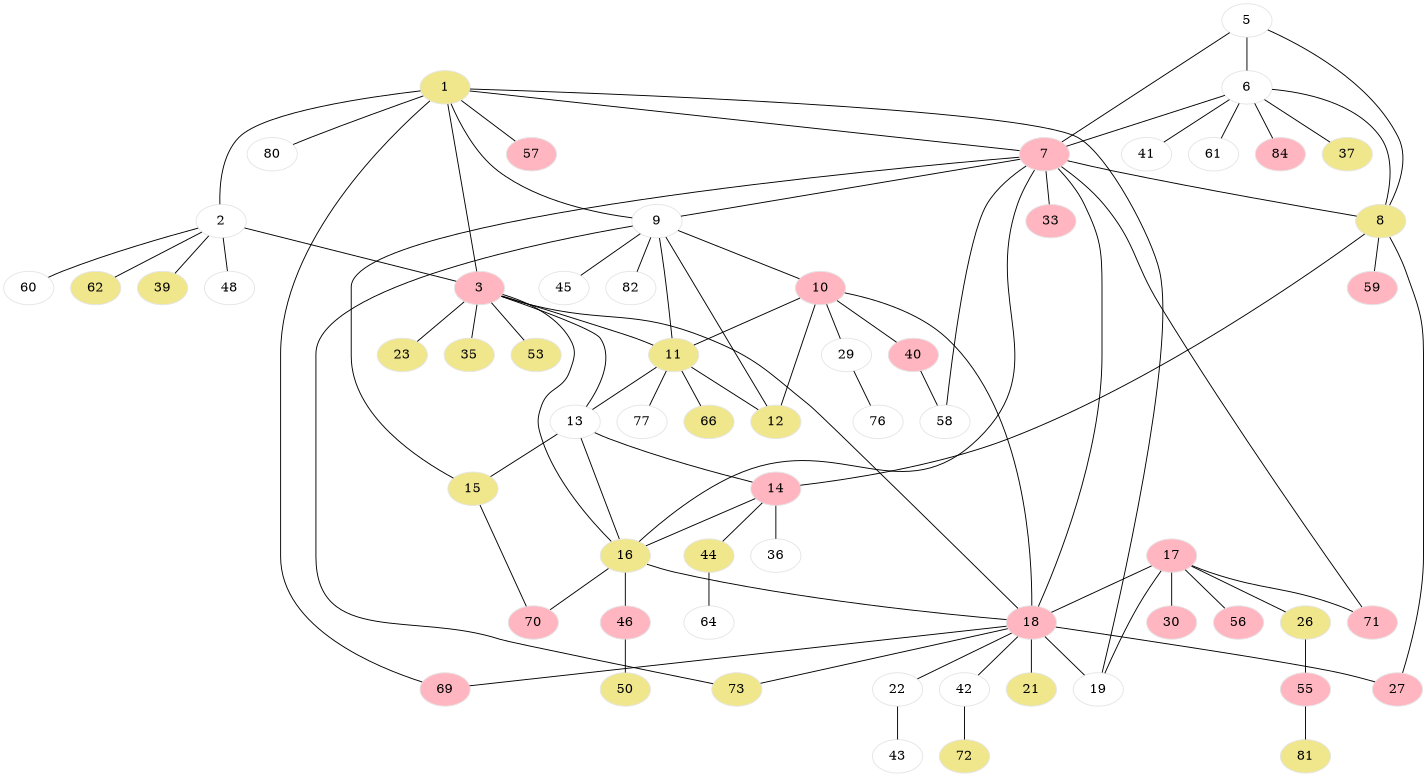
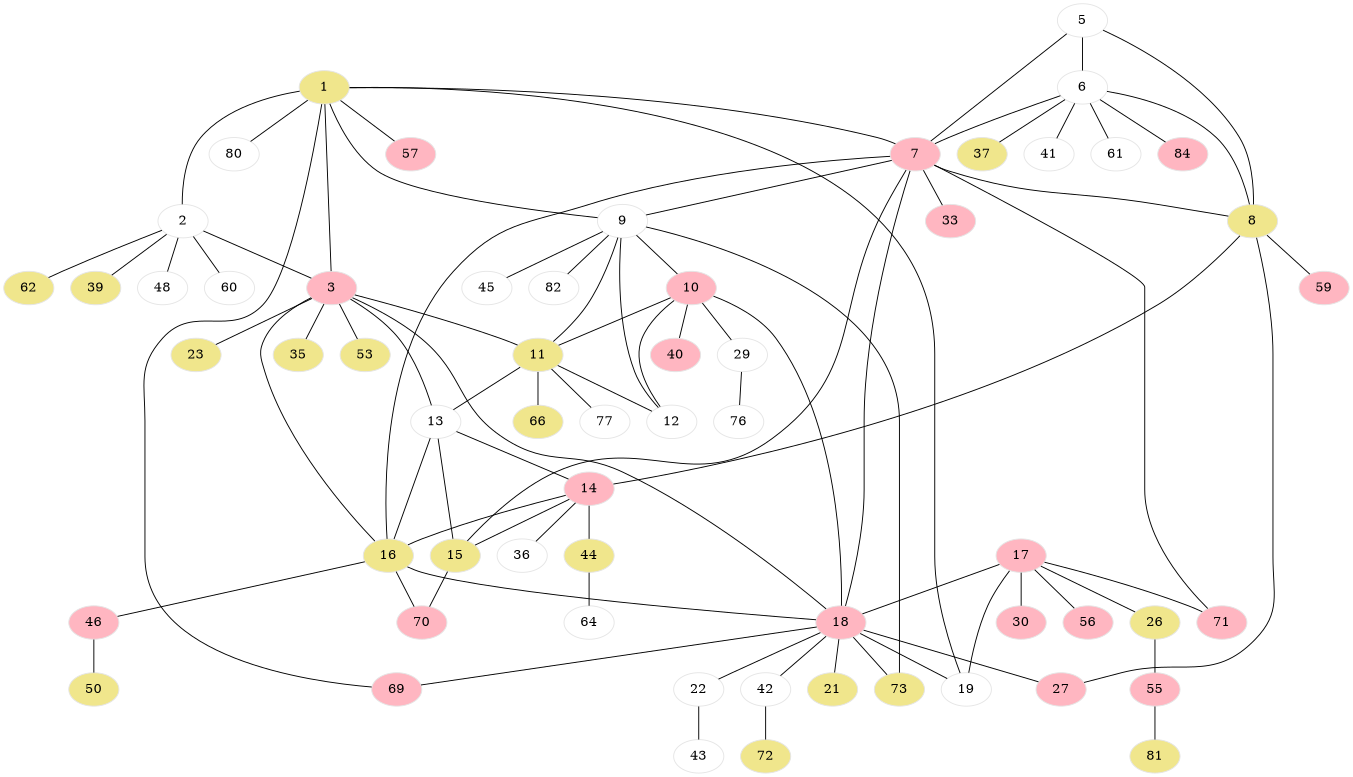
node "12": fillcolor khaki -> white
node "58": removed
edge "14" -- "15": added
